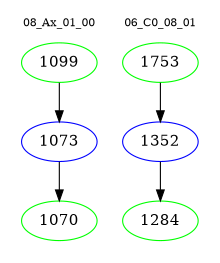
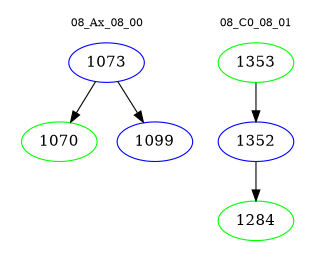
cluster "08_Ax_01_00": label "08_Ax_01_00" -> "08_Ax_08_00"
cluster "06_C0_08_01": label "06_C0_08_01" -> "08_C0_08_01"
node "1099": color green -> blue
node "1753": label "1753" -> "1353"
edge "1099" -> "1073": reversed
